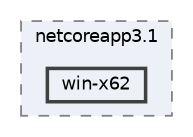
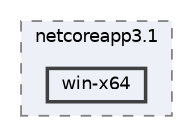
node "win-x62": label "win-x62" -> "win-x64"
